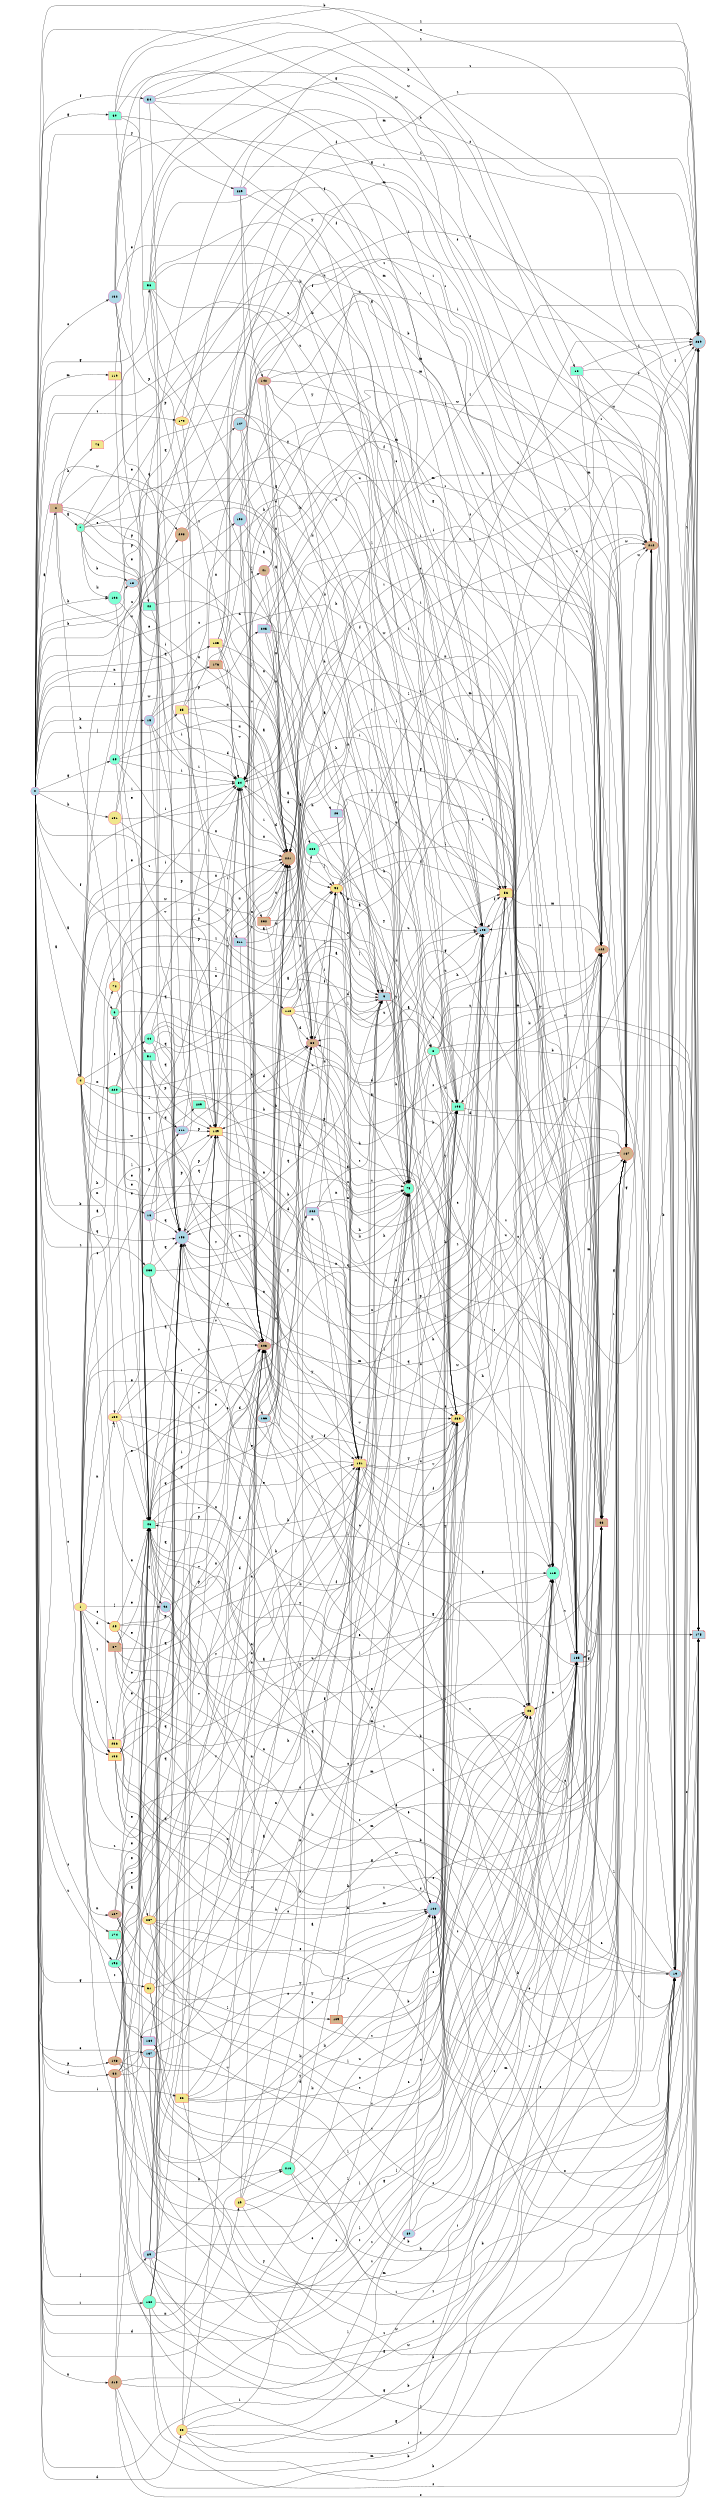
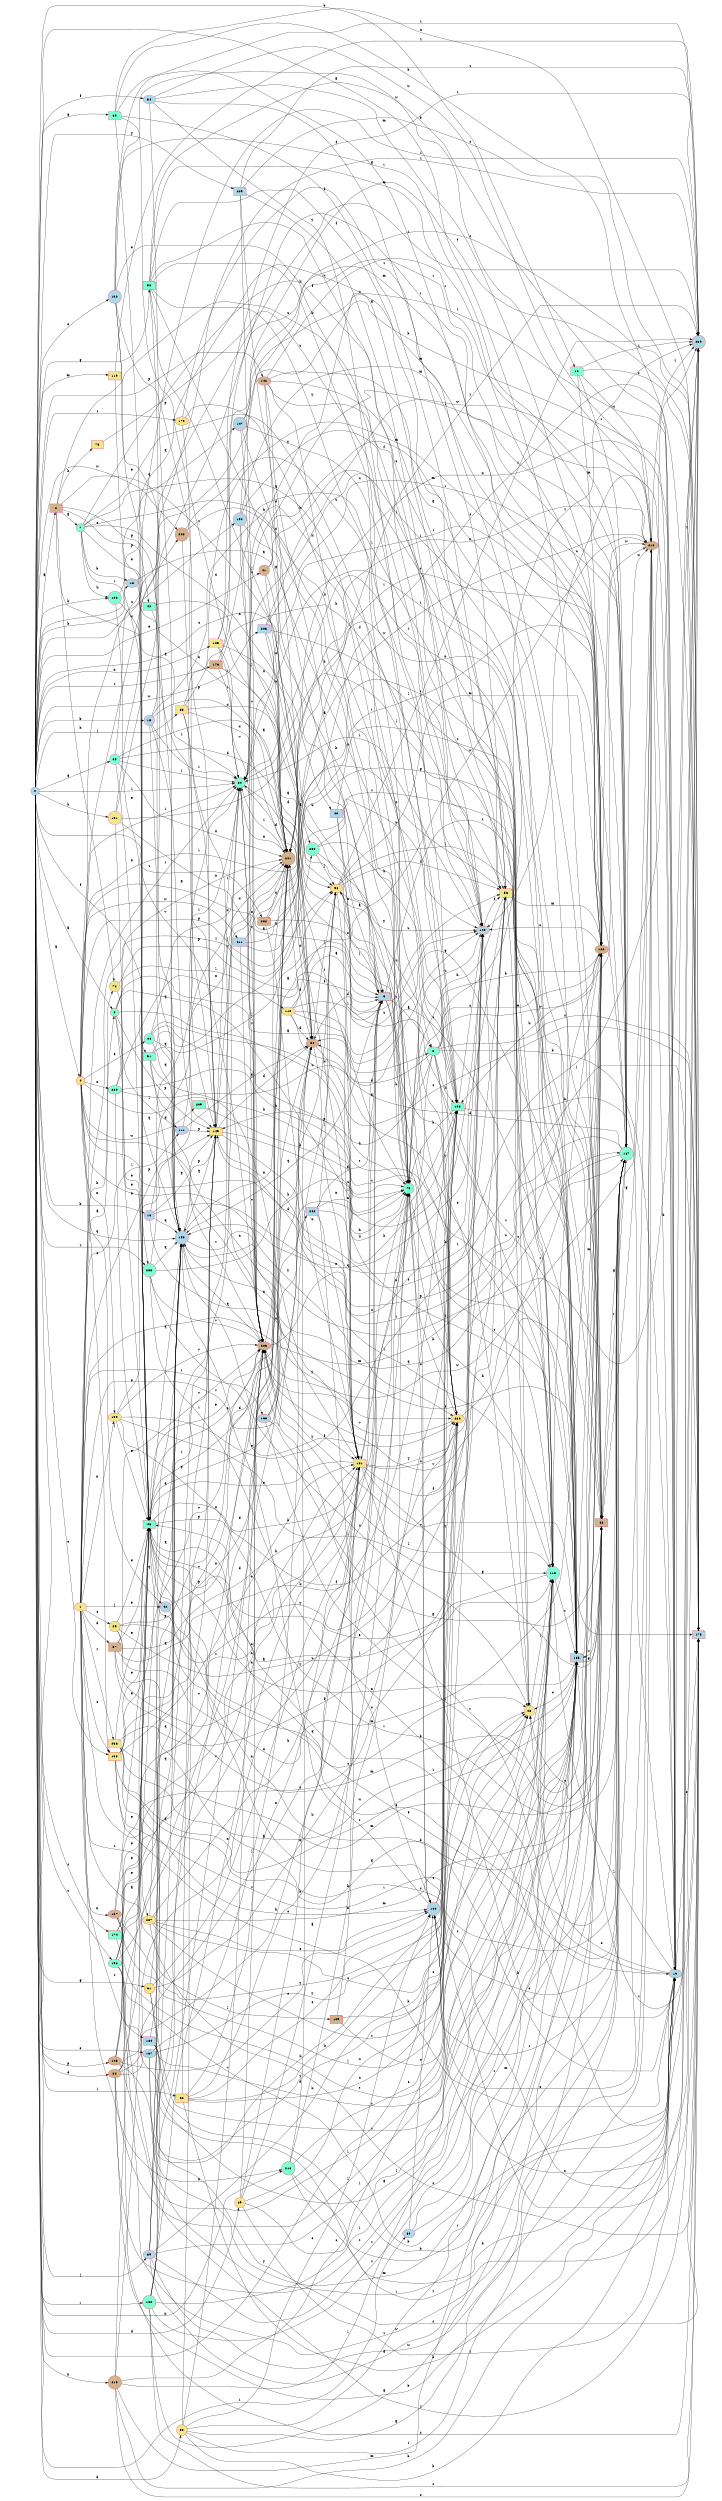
edge "7" -> "84": now "7" -> "233"
edge "6" -> "8": added, label "a"
node "167": fillcolor tan -> aquamarine
edge "236" -> "212": now "236" -> "185"
